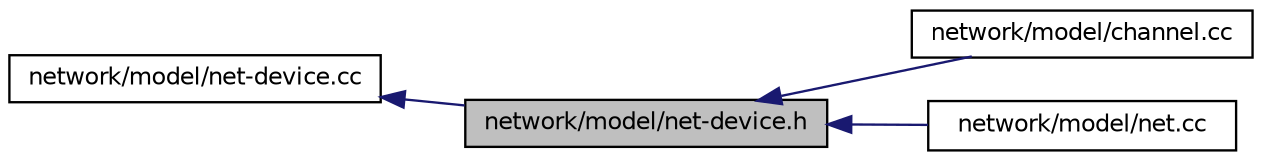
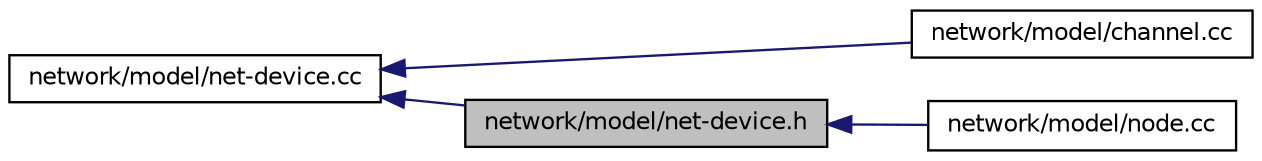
edge "network/model/channel.cc" -> "network/model/net-device.h": now "network/model/channel.cc" -> "network/model/net-device.cc"
node "network/model/net.cc": label "network/model/net.cc" -> "network/model/node.cc"
